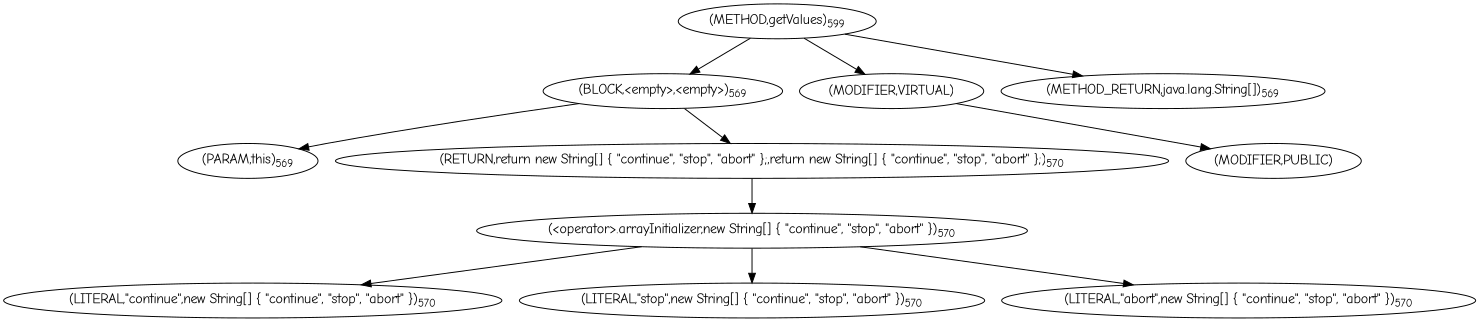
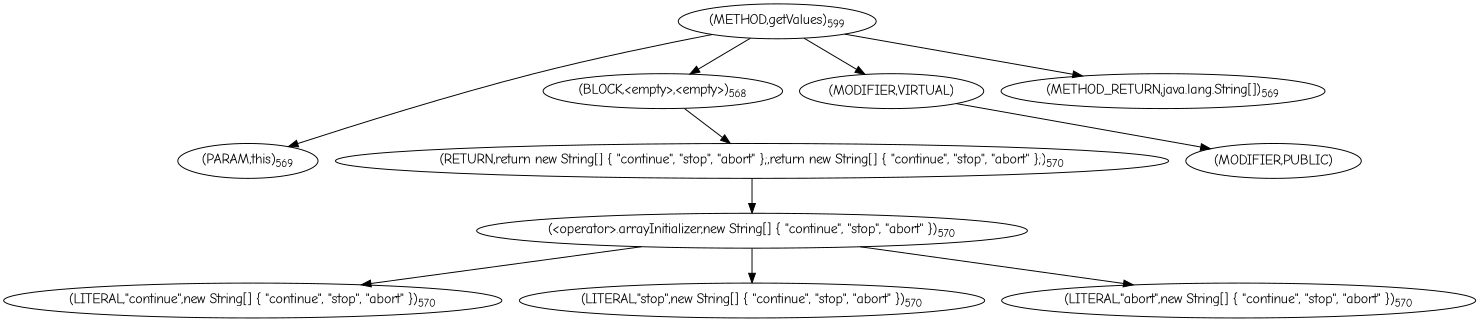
node "(BLOCK,<empty>,<empty>)": text "569" -> "568"
edge "(BLOCK,<empty>,<empty>)" -> "(PARAM,this)": now "(METHOD,getValues)" -> "(PARAM,this)"
